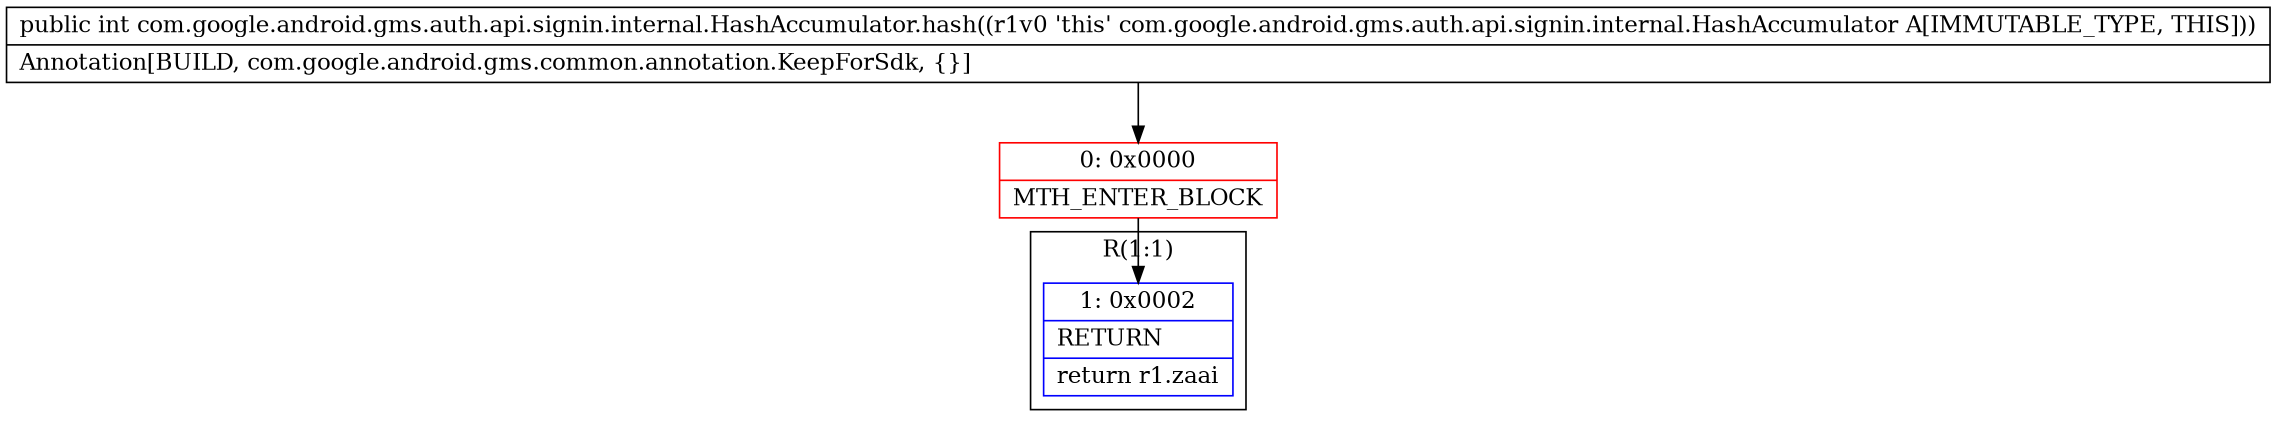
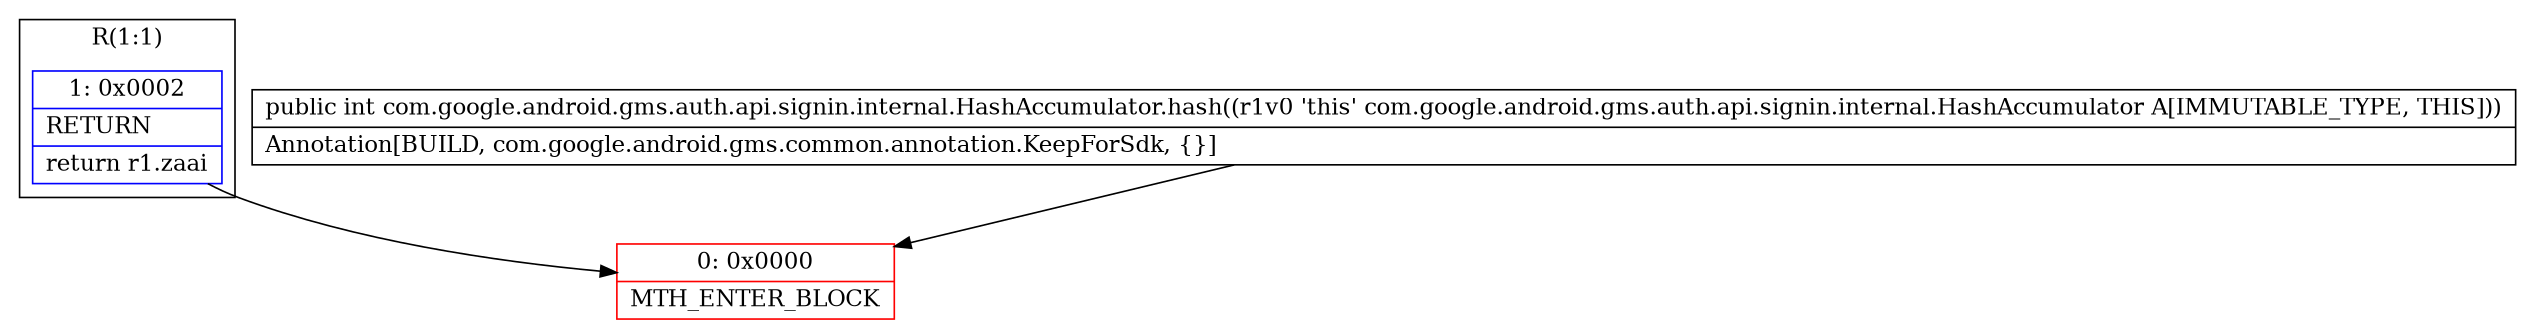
edge "0: 0x0000" -> "1: 0x0002": reversed
